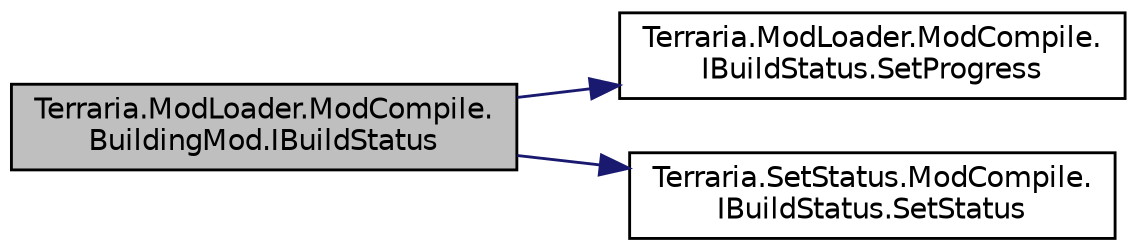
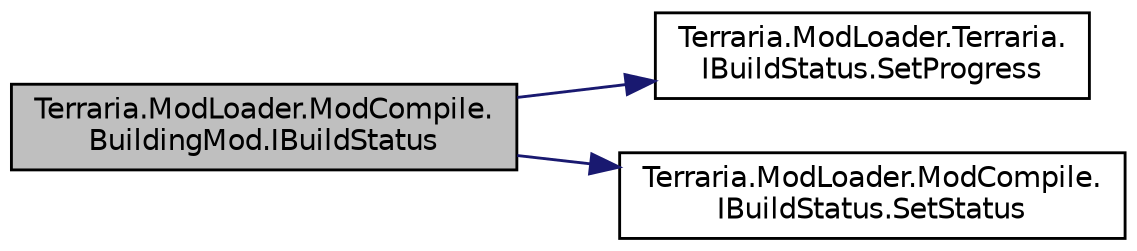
node "Terraria.ModLoader.ModCompile. IBuildStatus.SetProgress": label "Terraria.ModLoader.ModCompile. IBuildStatus.SetProgress" -> "Terraria.ModLoader.Terraria. IBuildStatus.SetProgress"
node "Terraria.SetStatus.ModCompile. IBuildStatus.SetStatus": label "Terraria.SetStatus.ModCompile. IBuildStatus.SetStatus" -> "Terraria.ModLoader.ModCompile. IBuildStatus.SetStatus"
